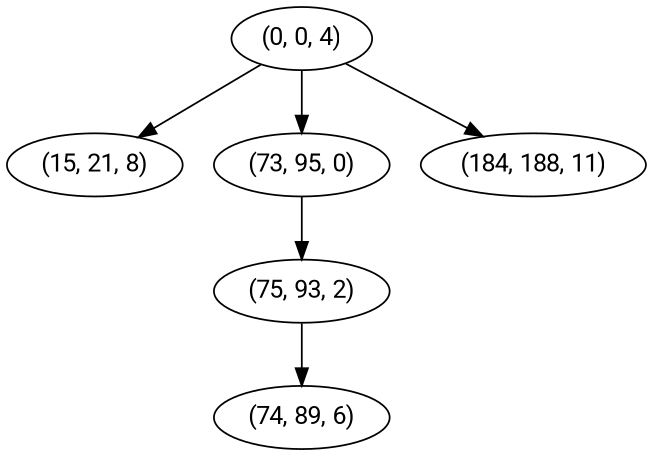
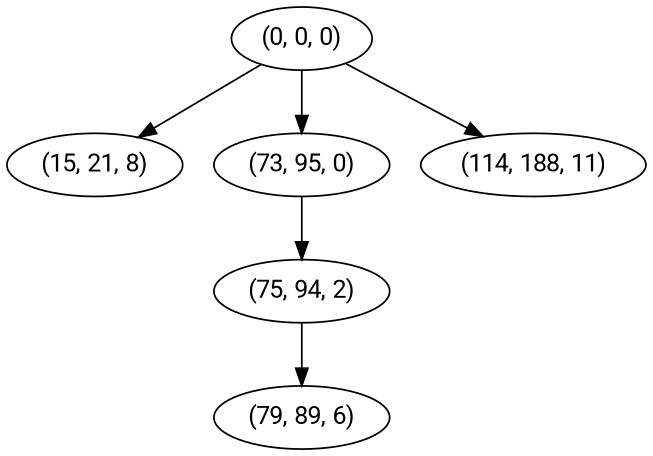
node "(0, 0, 4)": label "(0, 0, 4)" -> "(0, 0, 0)"
node "(184, 188, 11)": label "(184, 188, 11)" -> "(114, 188, 11)"
node "(75, 93, 2)": label "(75, 93, 2)" -> "(75, 94, 2)"
node "(74, 89, 6)": label "(74, 89, 6)" -> "(79, 89, 6)"
